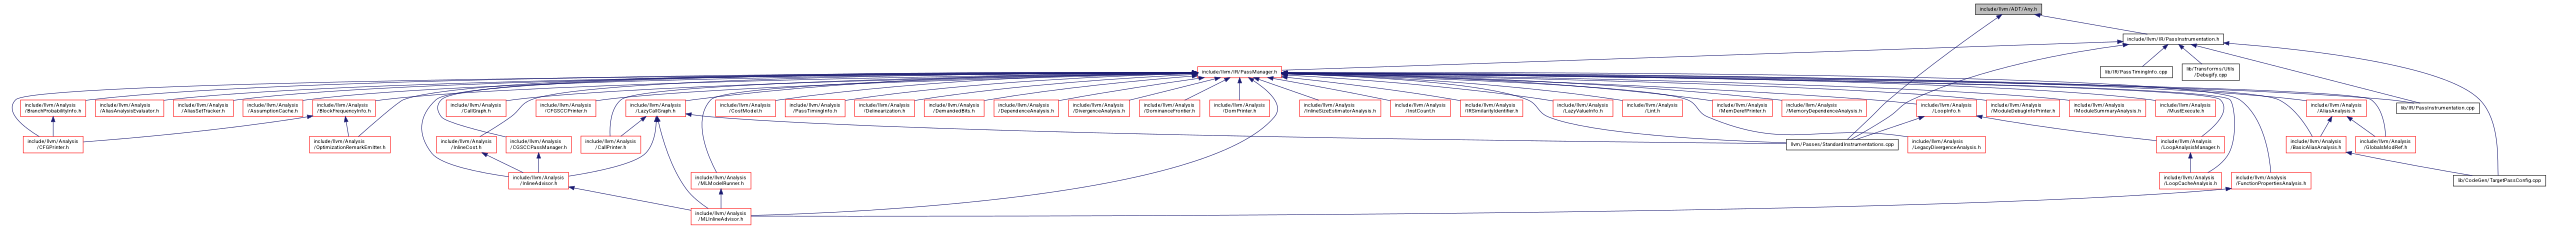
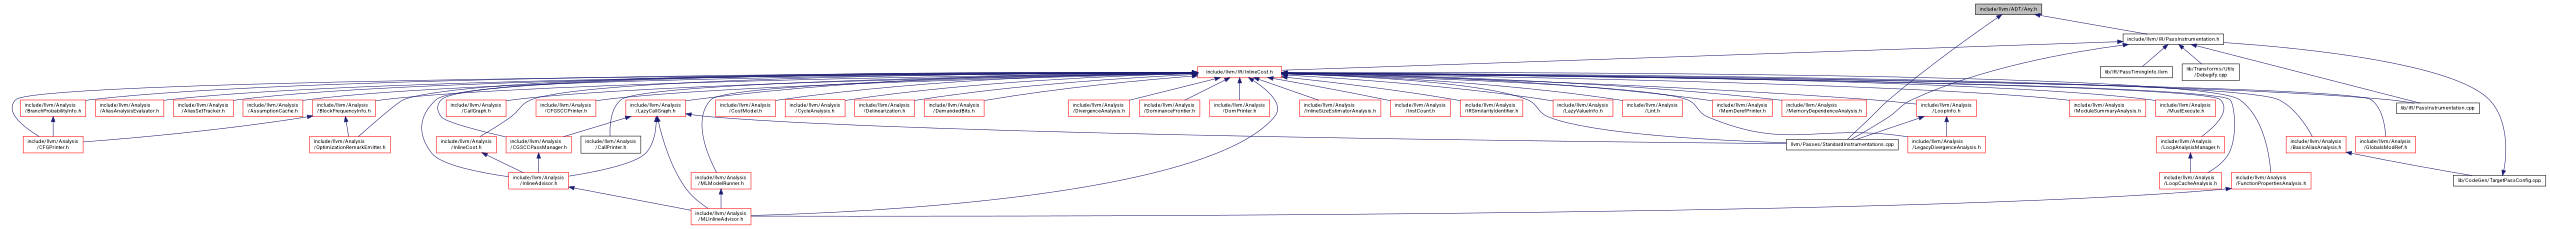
edge "lib/CodeGen/TargetPassConfig.cpp" -> "include/llvm/IR/PassInstrumentation.h": reversed
node "include/llvm/IR/PassManager.h": label "include/llvm/IR/PassManager.h" -> "include/llvm/IR/InlineCost.h"
node "lib/IR/PassTimingInfo.cpp": label "lib/IR/PassTimingInfo.cpp" -> "lib/IR/PassTimingInfo.llvm"
node "include/llvm/Analysis /PassTimingInfo.h": label "include/llvm/Analysis /PassTimingInfo.h" -> "include/llvm/Analysis /CycleAnalysis.h"
node "include/llvm/Analysis /DependenceAnalysis.h": removed
node "include/llvm/Analysis /ModuleDebugInfoPrinter.h": removed
node "include/llvm/Analysis /AliasAnalysis.h": removed
edge "include/llvm/Analysis /CallPrinter.h" -> "include/llvm/Analysis /LazyCallGraph.h": now "include/llvm/Analysis /CGSCCPassManager.h" -> "include/llvm/Analysis /LazyCallGraph.h"
edge "include/llvm/Analysis /LoopAnalysisManager.h" -> "include/llvm/Analysis /LoopInfo.h": now "include/llvm/Analysis /LegacyDivergenceAnalysis.h" -> "include/llvm/Analysis /LoopInfo.h"
node "include/llvm/Analysis /CallPrinter.h": color red -> black
